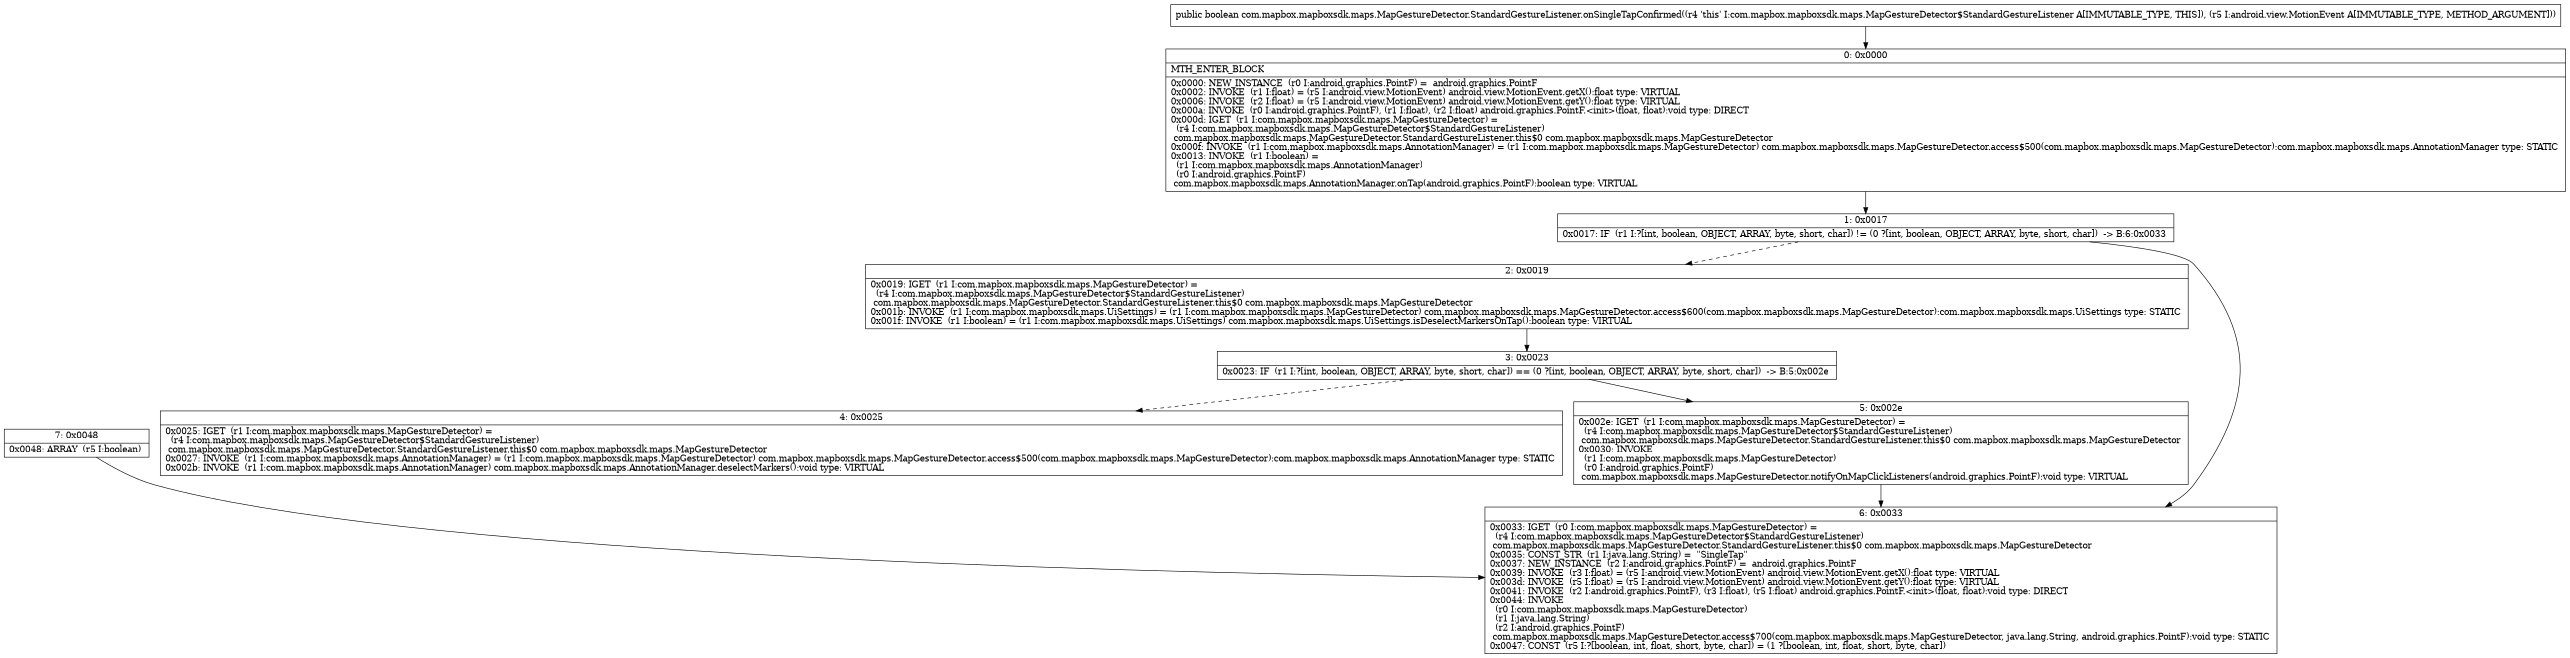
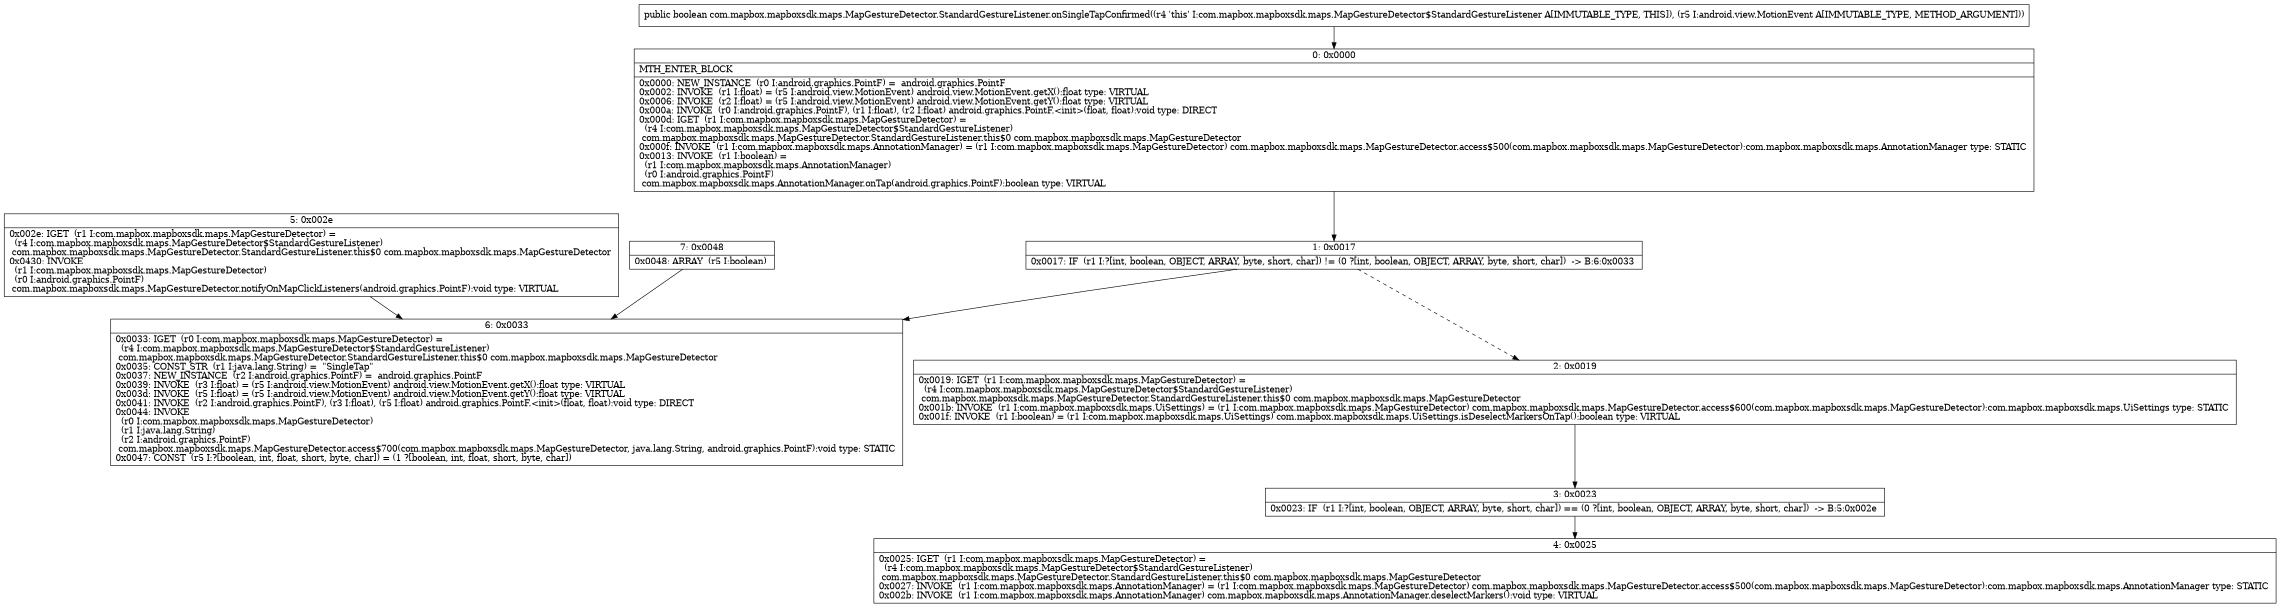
edge "3: 0x0023" -> "5: 0x002e": removed
edge "3: 0x0023" -> "4: 0x0025": style dashed -> solid
node "5: 0x002e": text "0x0030: INVOKE" -> "0x0430: INVOKE"
